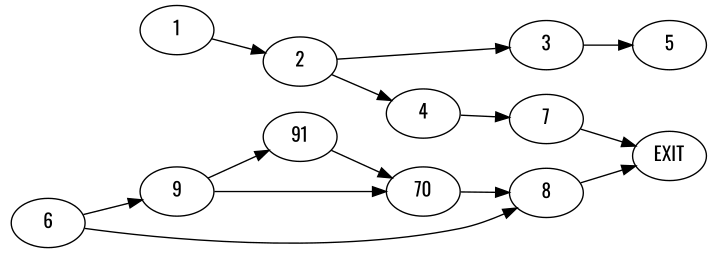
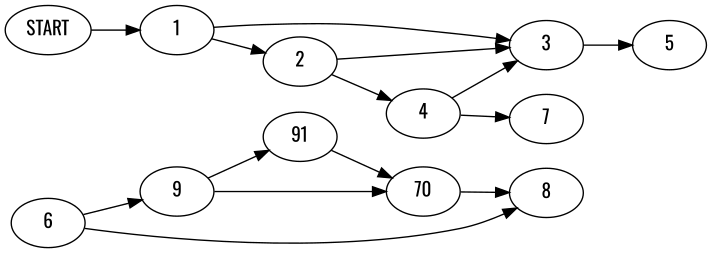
edge "1" -> "3": added
node "START": added
edge "4" -> "3": added
node "EXIT": removed
